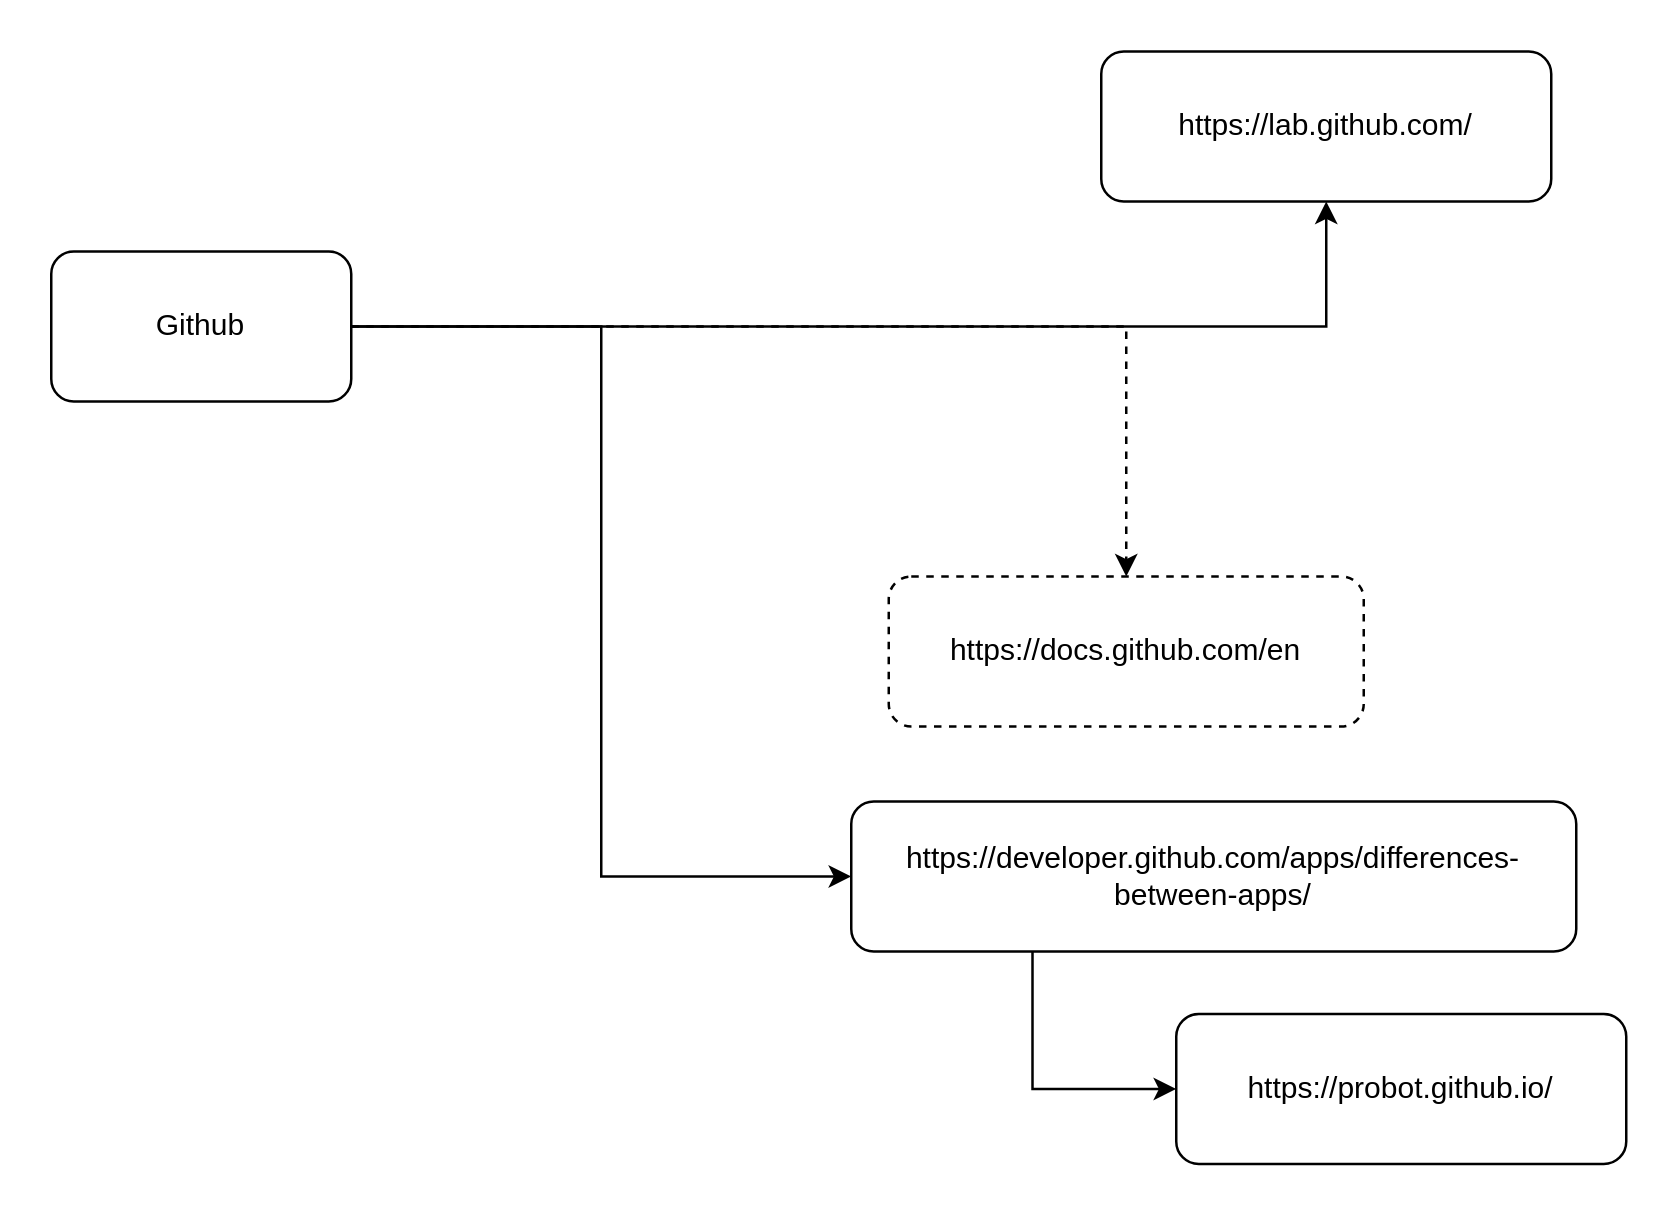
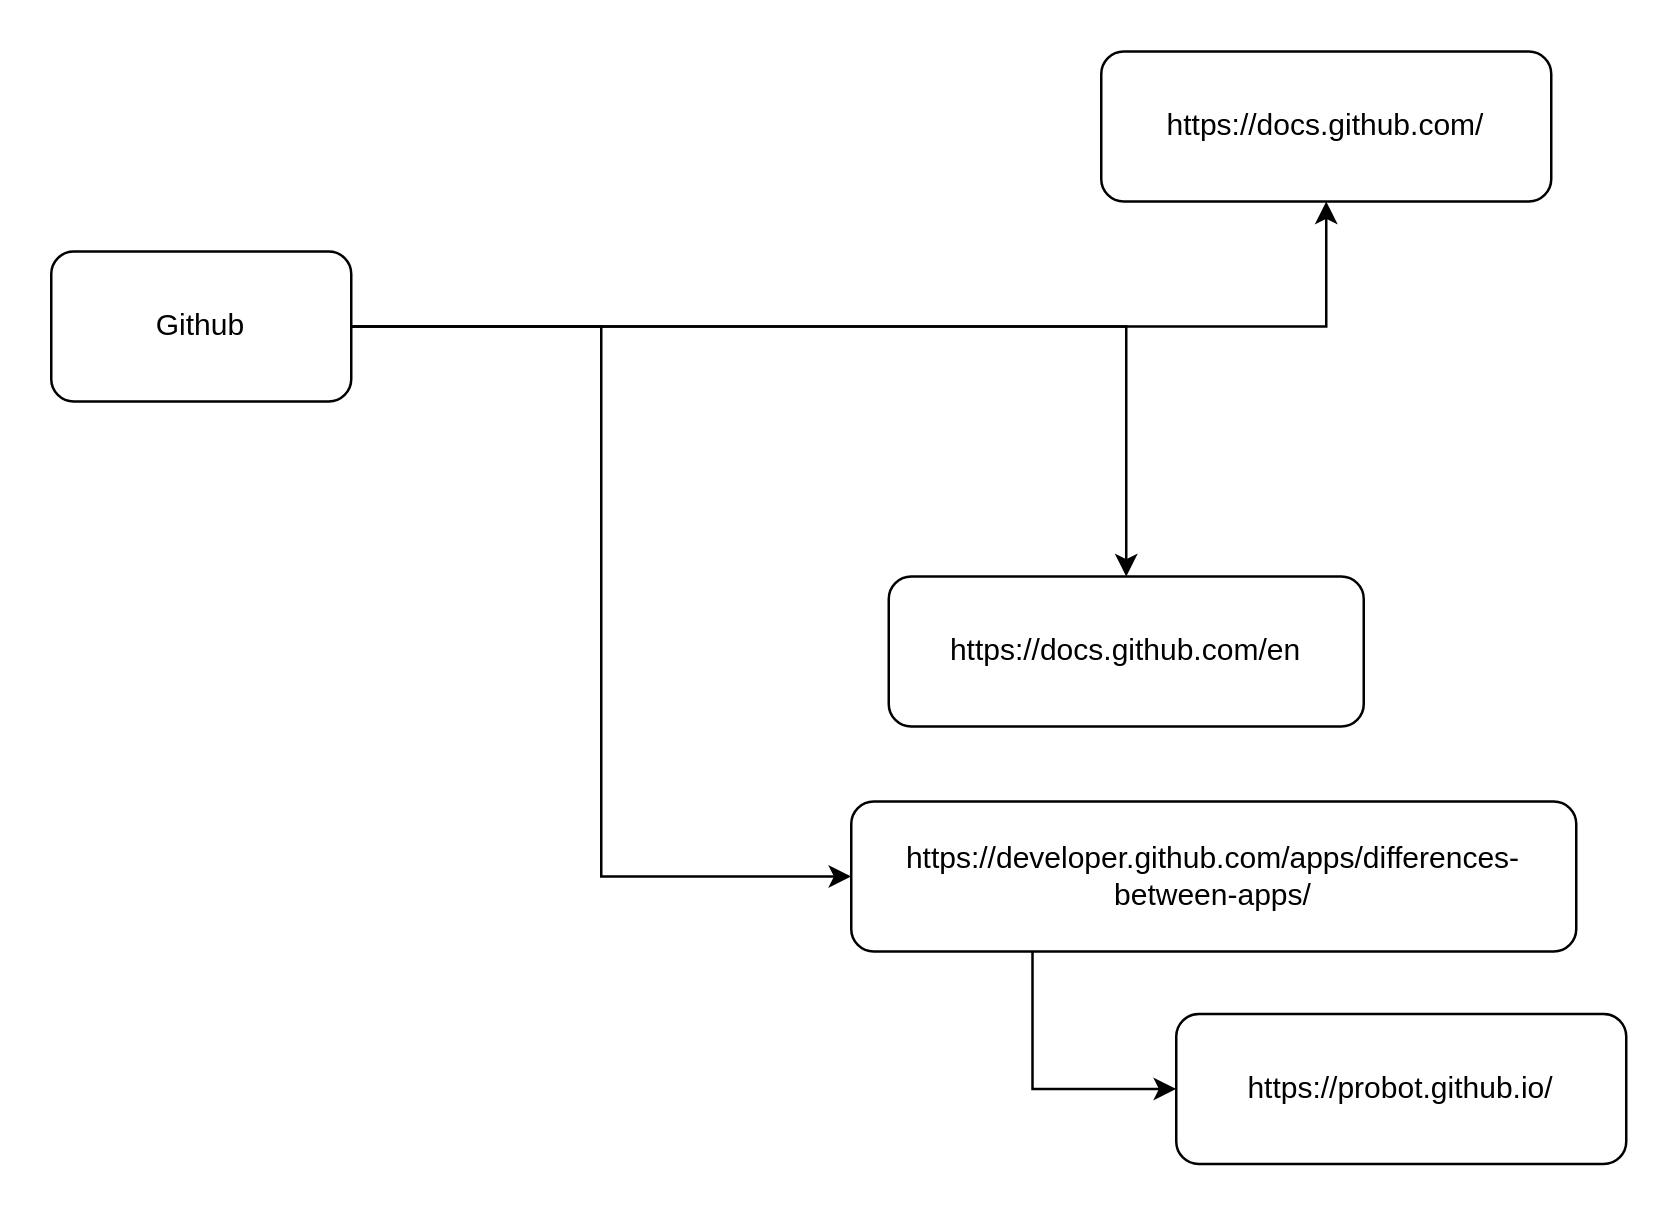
node "https://lab.github.com/": label "https://lab.github.com/" -> "https://docs.github.com/"
edge "Github" -> "https://docs.github.com/en": style dashed -> solid
node "https://docs.github.com/en": style dashed -> solid
